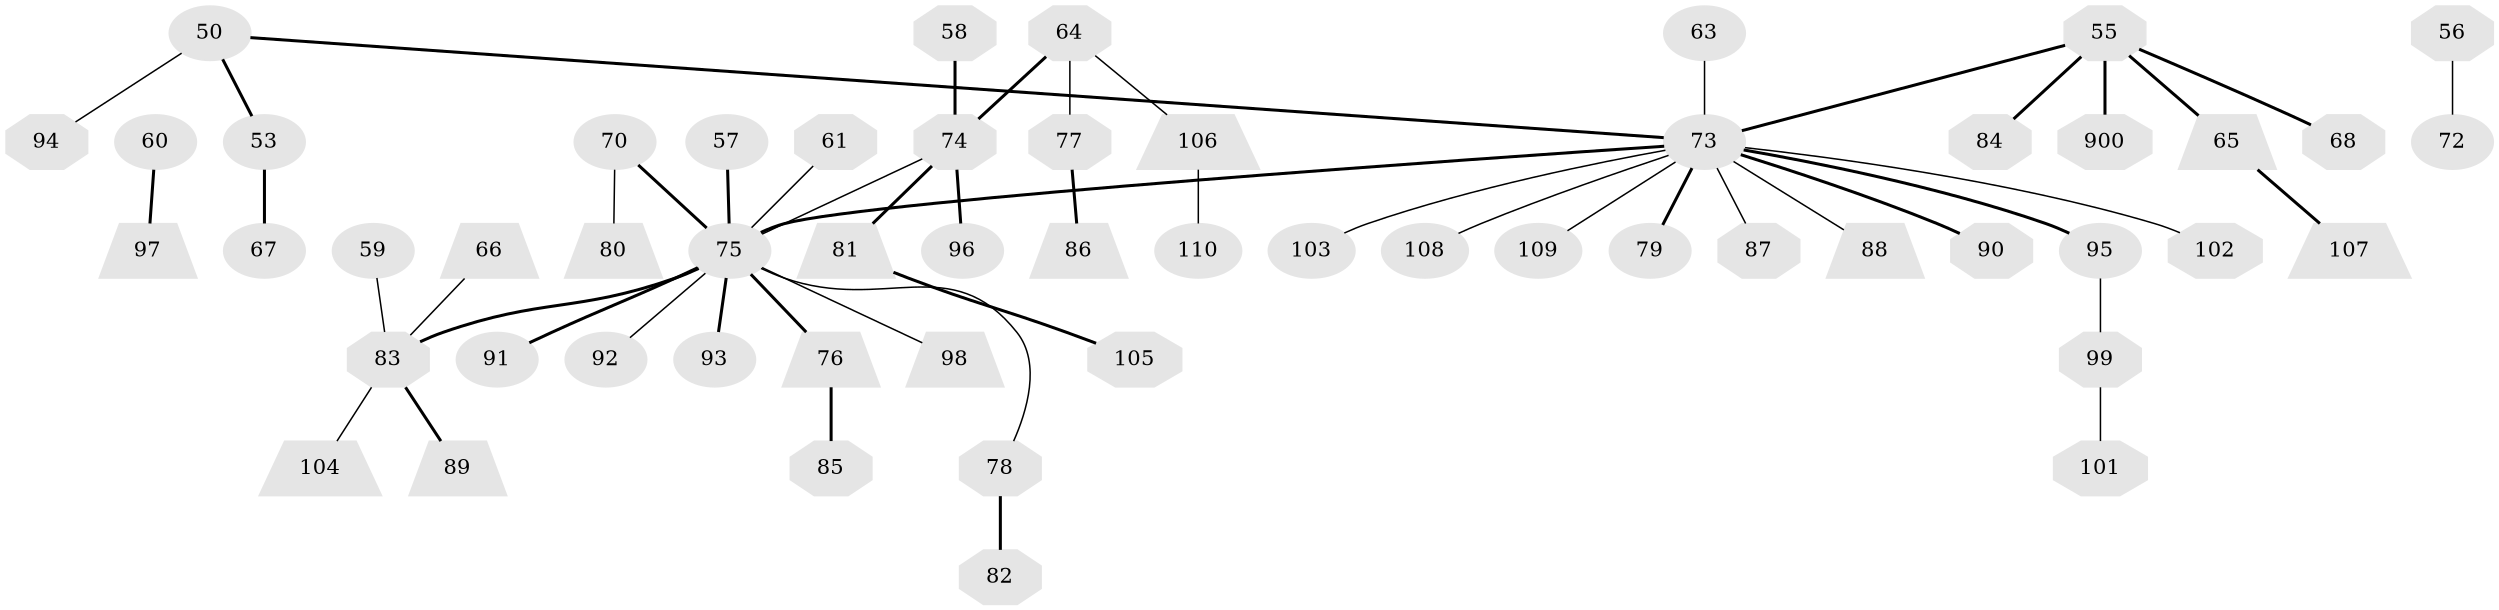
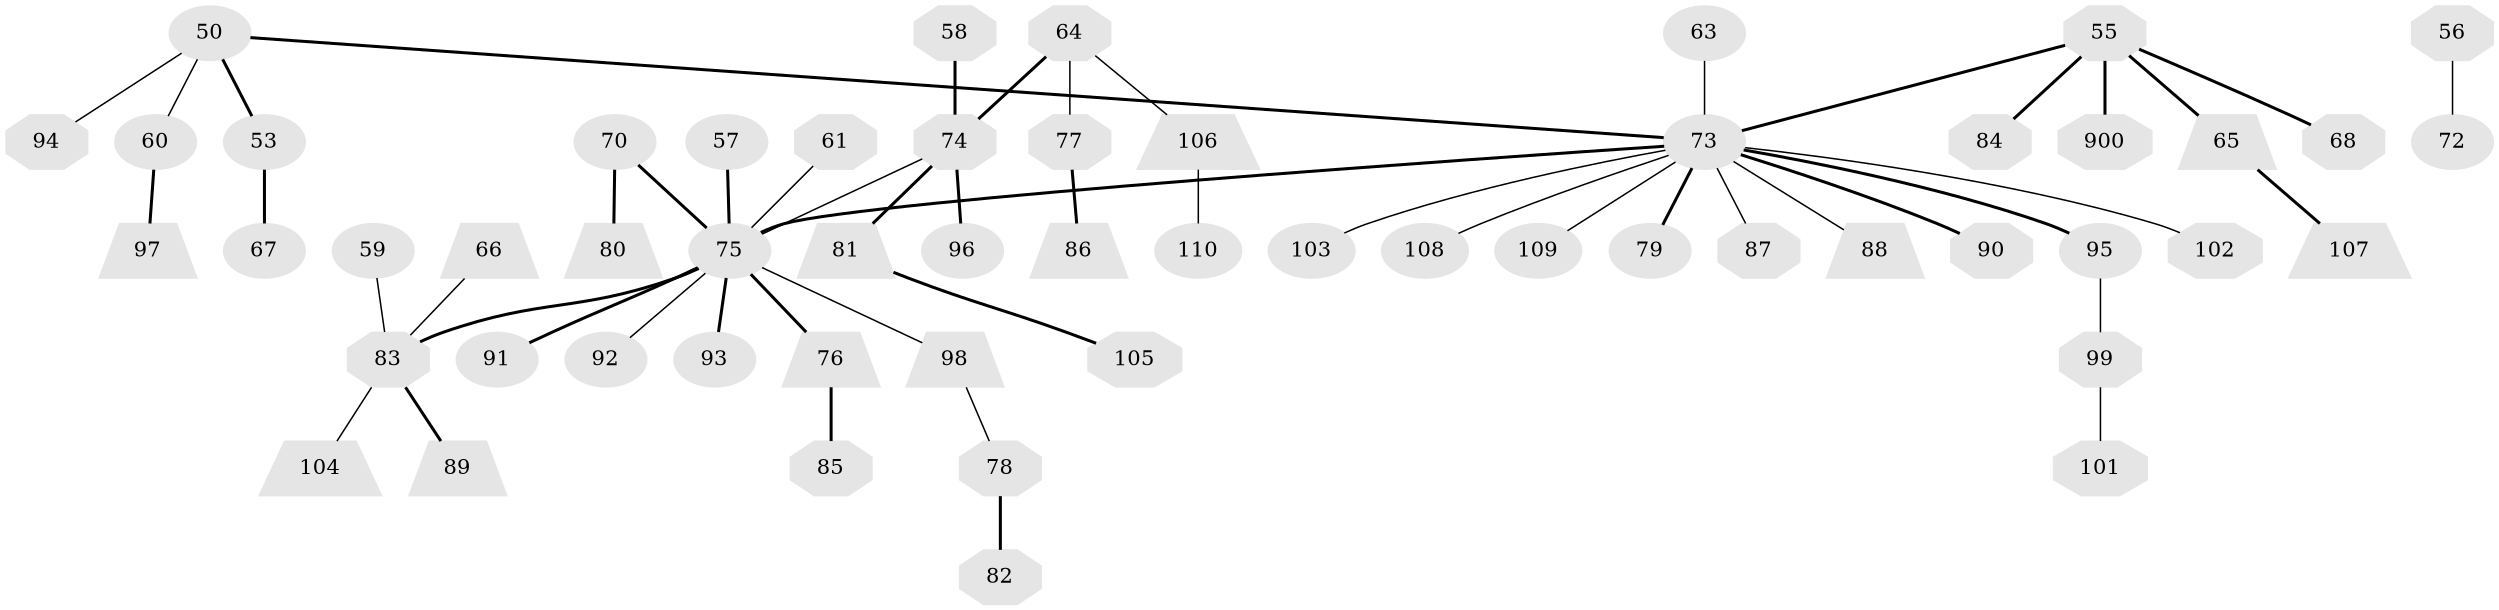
edge "50" -- "60": added
edge "70" -- "80": style solid -> bold
edge "75" -- "78": now "98" -- "78"
